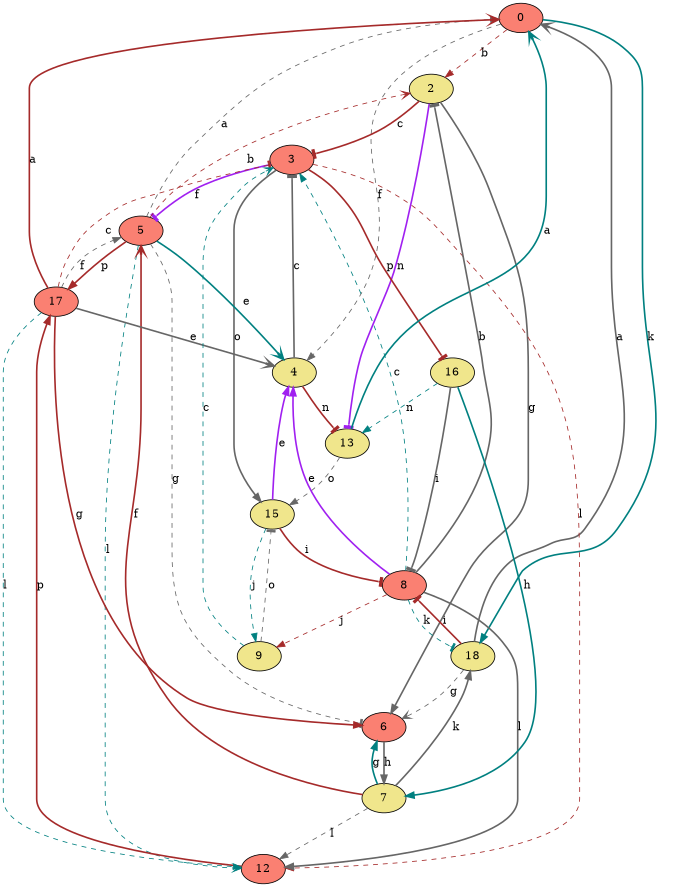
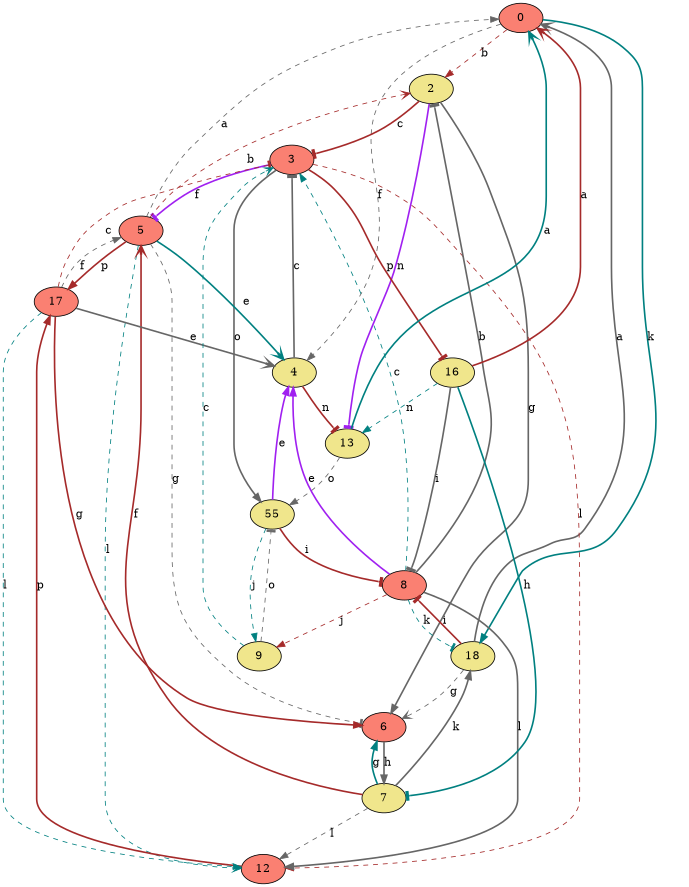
edge "17" -> "0": now "16" -> "0"
node "15": label "15" -> "55"
edge "16" -> "7": arrowhead normal -> tee
